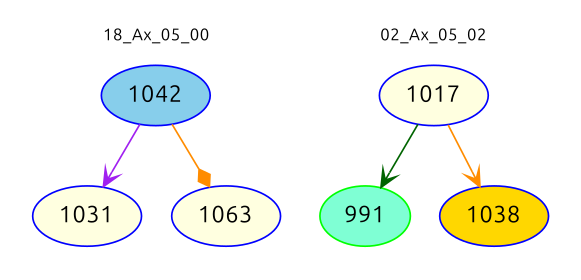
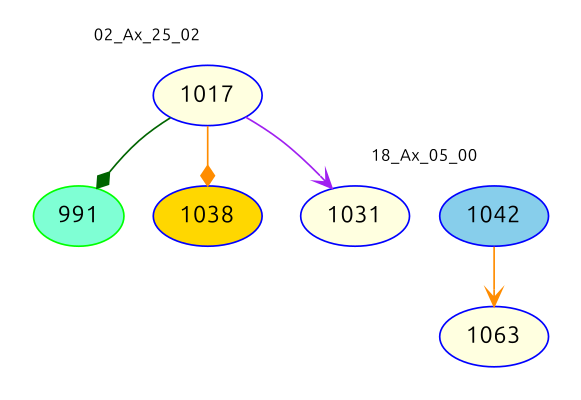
cluster "02_Ax_05_02": label "02_Ax_05_02" -> "02_Ax_25_02"
edge "1042" -> "1063": arrowhead diamond -> vee
edge "1042" -> "1031": now "1017" -> "1031"
edge "1017" -> "1038": arrowhead vee -> diamond
edge "1017" -> "991": arrowhead vee -> diamond
